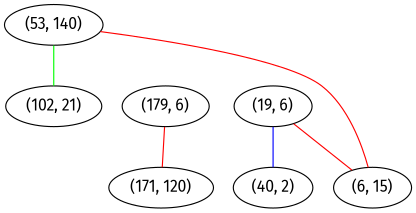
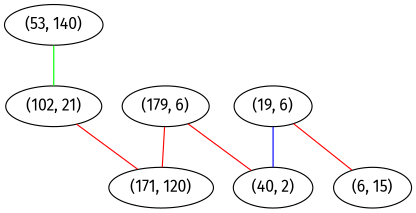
edge "(53, 140)" -- "(6, 15)": removed
edge "(102, 21)" -- "(171, 120)": added
edge "(179, 6)" -- "(40, 2)": added
